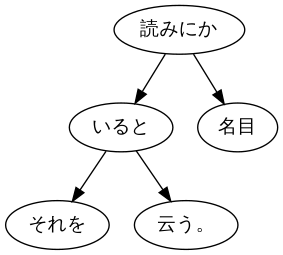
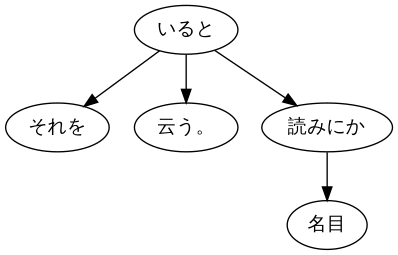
edge "読みにか" -> "いると": reversed
